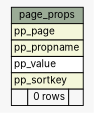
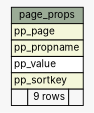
node "page_props": text "0 rows" -> "9 rows"
